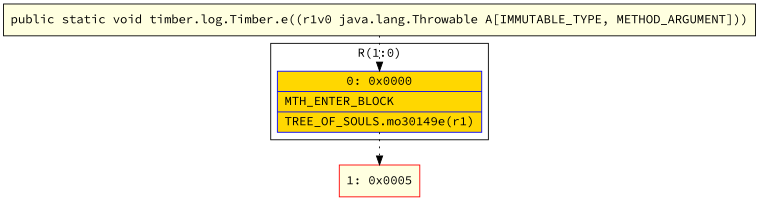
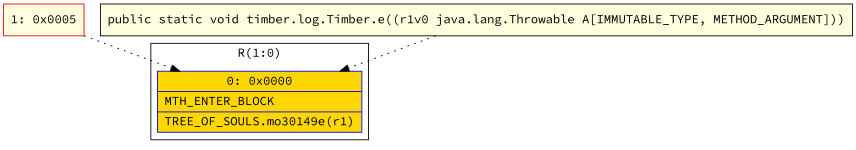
edge "0: 0x0000" -> "1: 0x0005": reversed
